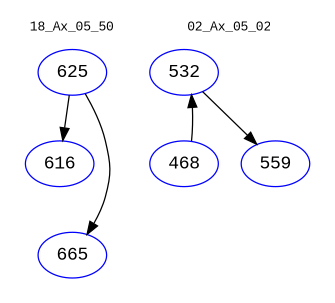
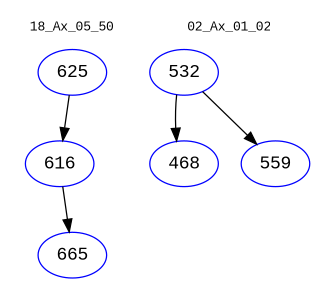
cluster "02_Ax_05_02": label "02_Ax_05_02" -> "02_Ax_01_02"
edge "468" -> "532": reversed
edge "625" -> "665": now "616" -> "665"
